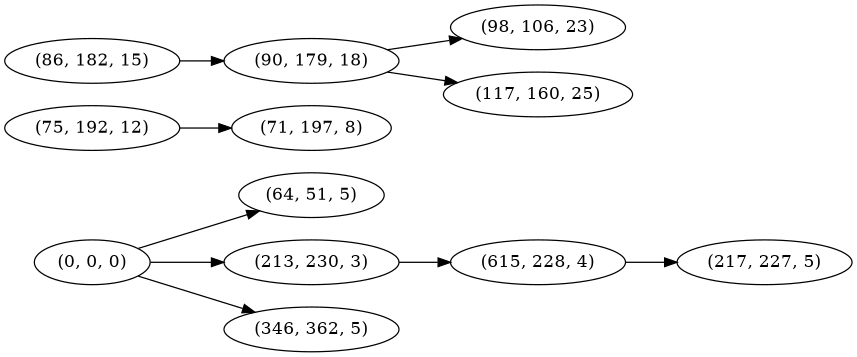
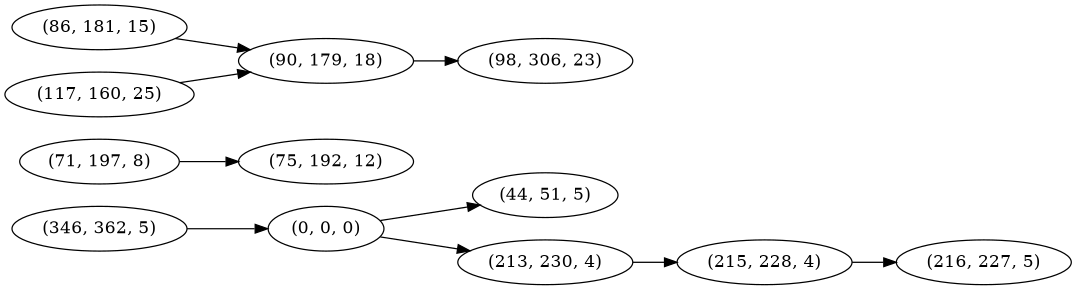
node "(98, 106, 23)": label "(98, 106, 23)" -> "(98, 306, 23)"
node "(86, 182, 15)": label "(86, 182, 15)" -> "(86, 181, 15)"
edge "(90, 179, 18)" -> "(117, 160, 25)": reversed
edge "(75, 192, 12)" -> "(71, 197, 8)": reversed
node "(64, 51, 5)": label "(64, 51, 5)" -> "(44, 51, 5)"
node "(213, 230, 3)": label "(213, 230, 3)" -> "(213, 230, 4)"
node "(615, 228, 4)": label "(615, 228, 4)" -> "(215, 228, 4)"
node "(217, 227, 5)": label "(217, 227, 5)" -> "(216, 227, 5)"
edge "(0, 0, 0)" -> "(346, 362, 5)": reversed
